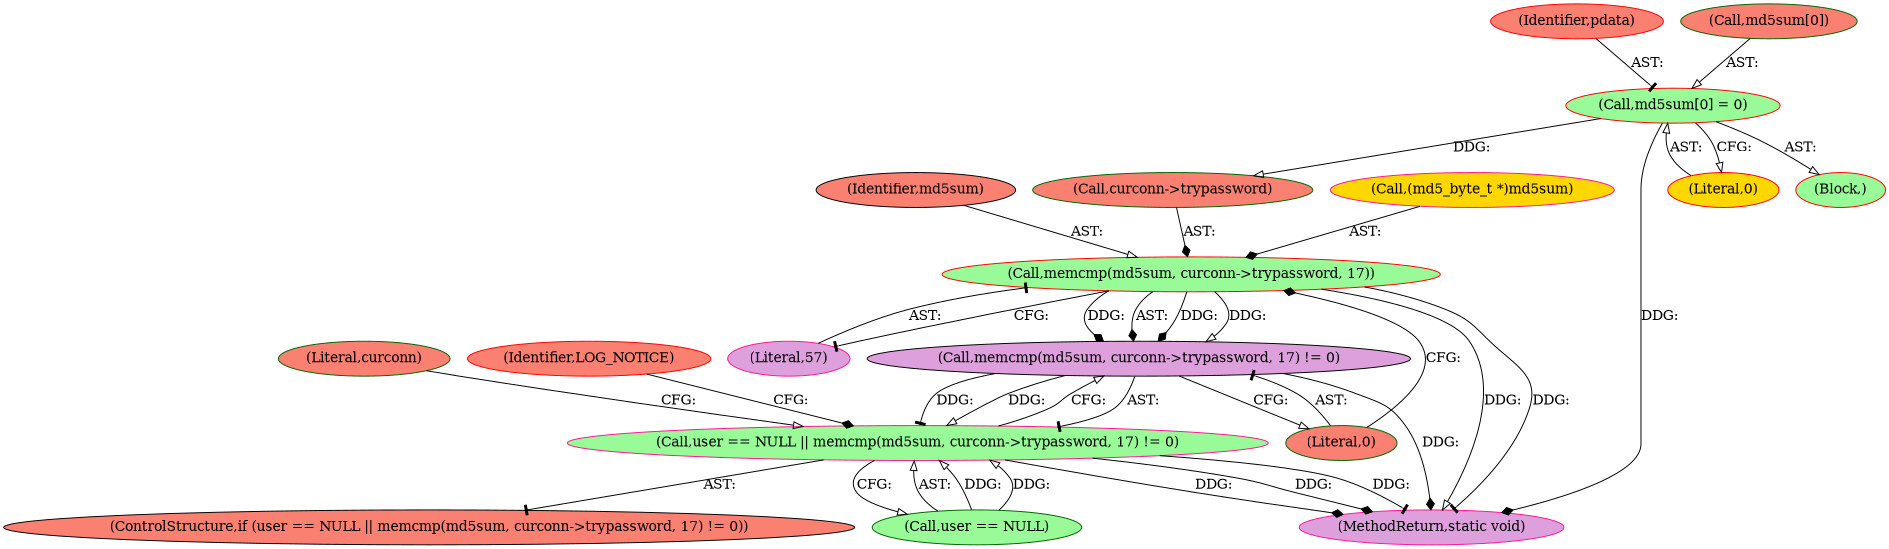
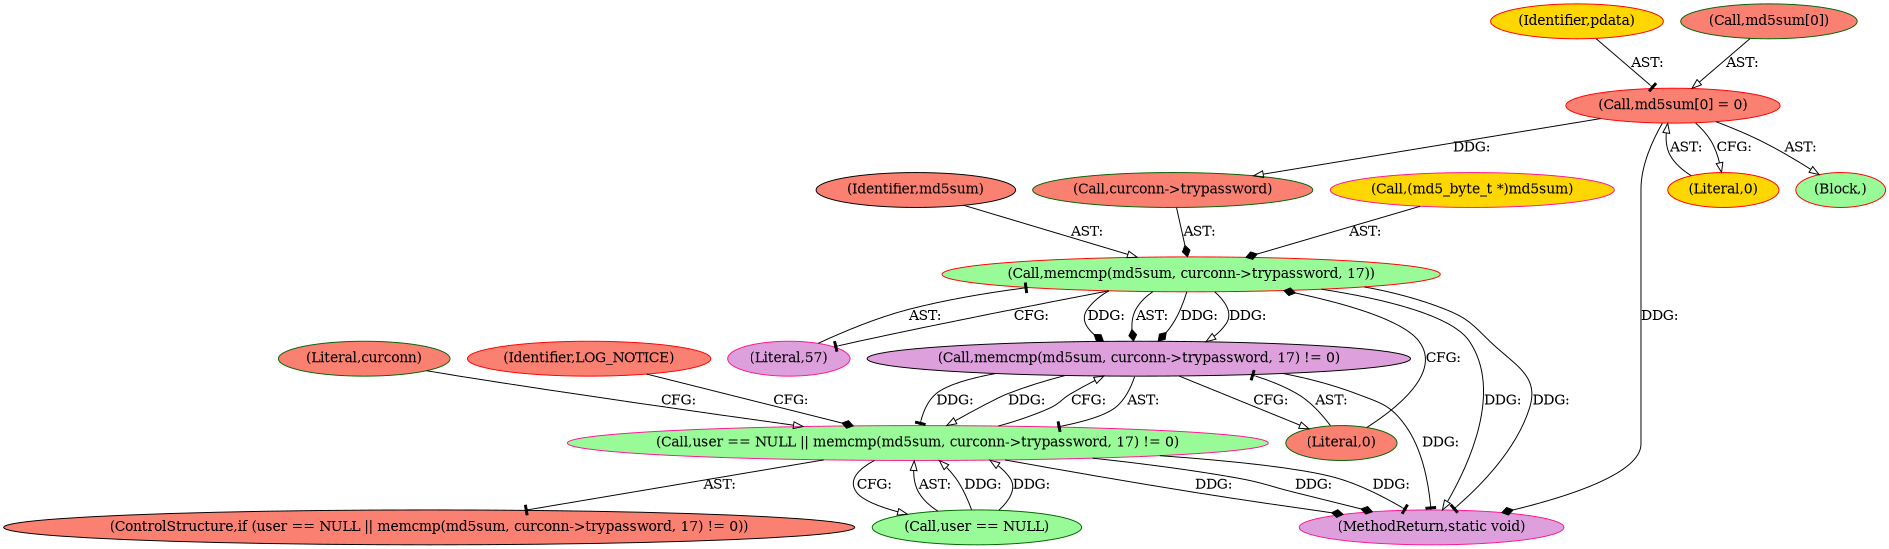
node "(Identifier,pdata)": fillcolor salmon -> gold
node "(Call,md5sum[0] = 0)": fillcolor palegreen -> salmon
edge "(Call,memcmp(md5sum, curconn->trypassword, 17) != 0)" -> "(MethodReturn,static void)": arrowhead diamond -> tee
